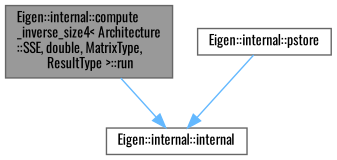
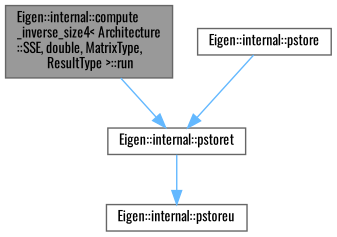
node "Eigen::internal::internal": label "Eigen::internal::internal" -> "Eigen::internal::pstoret"
node "Eigen::internal::pstoreu": added
